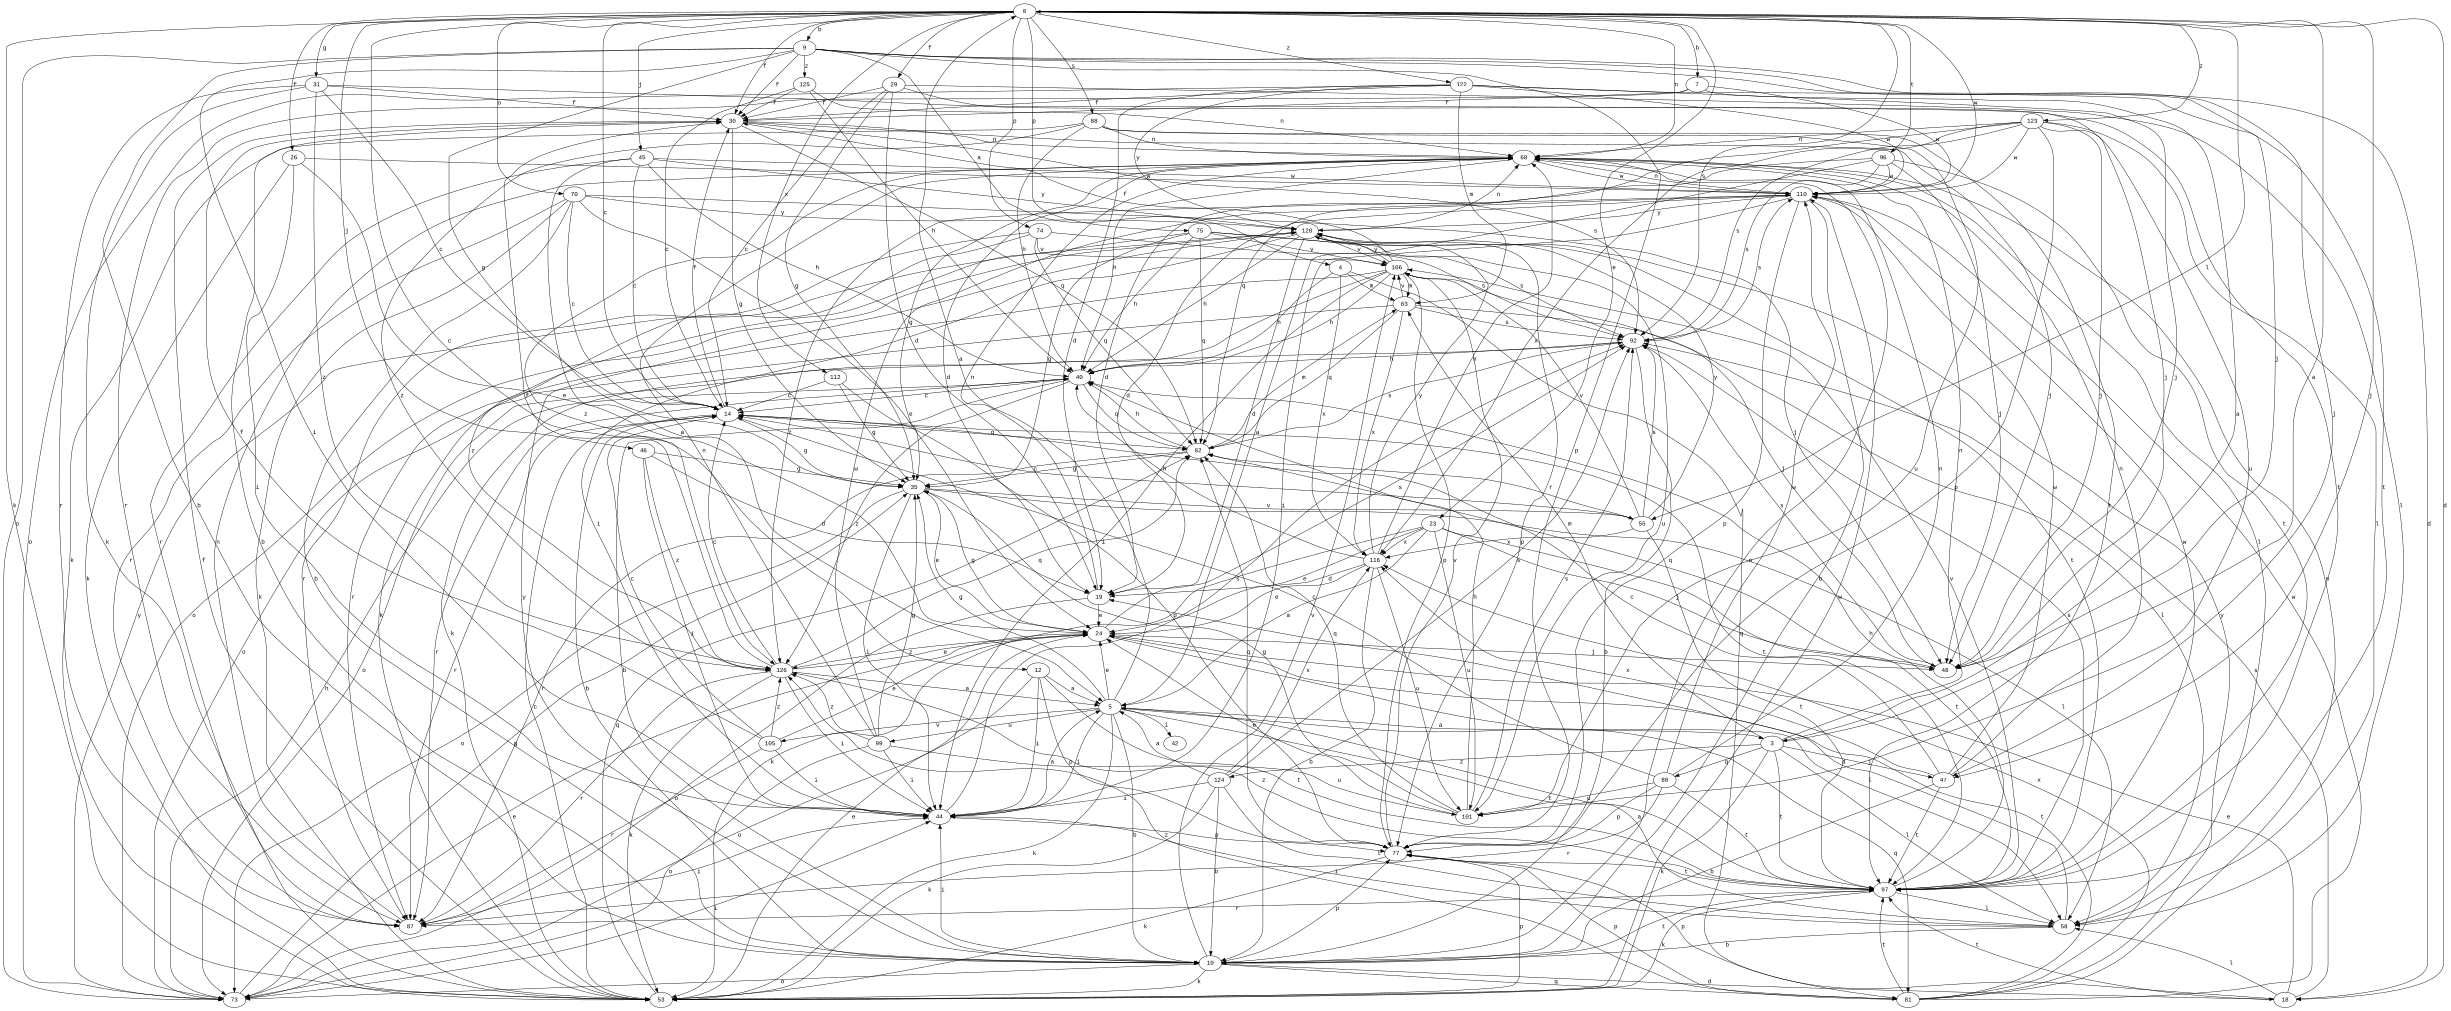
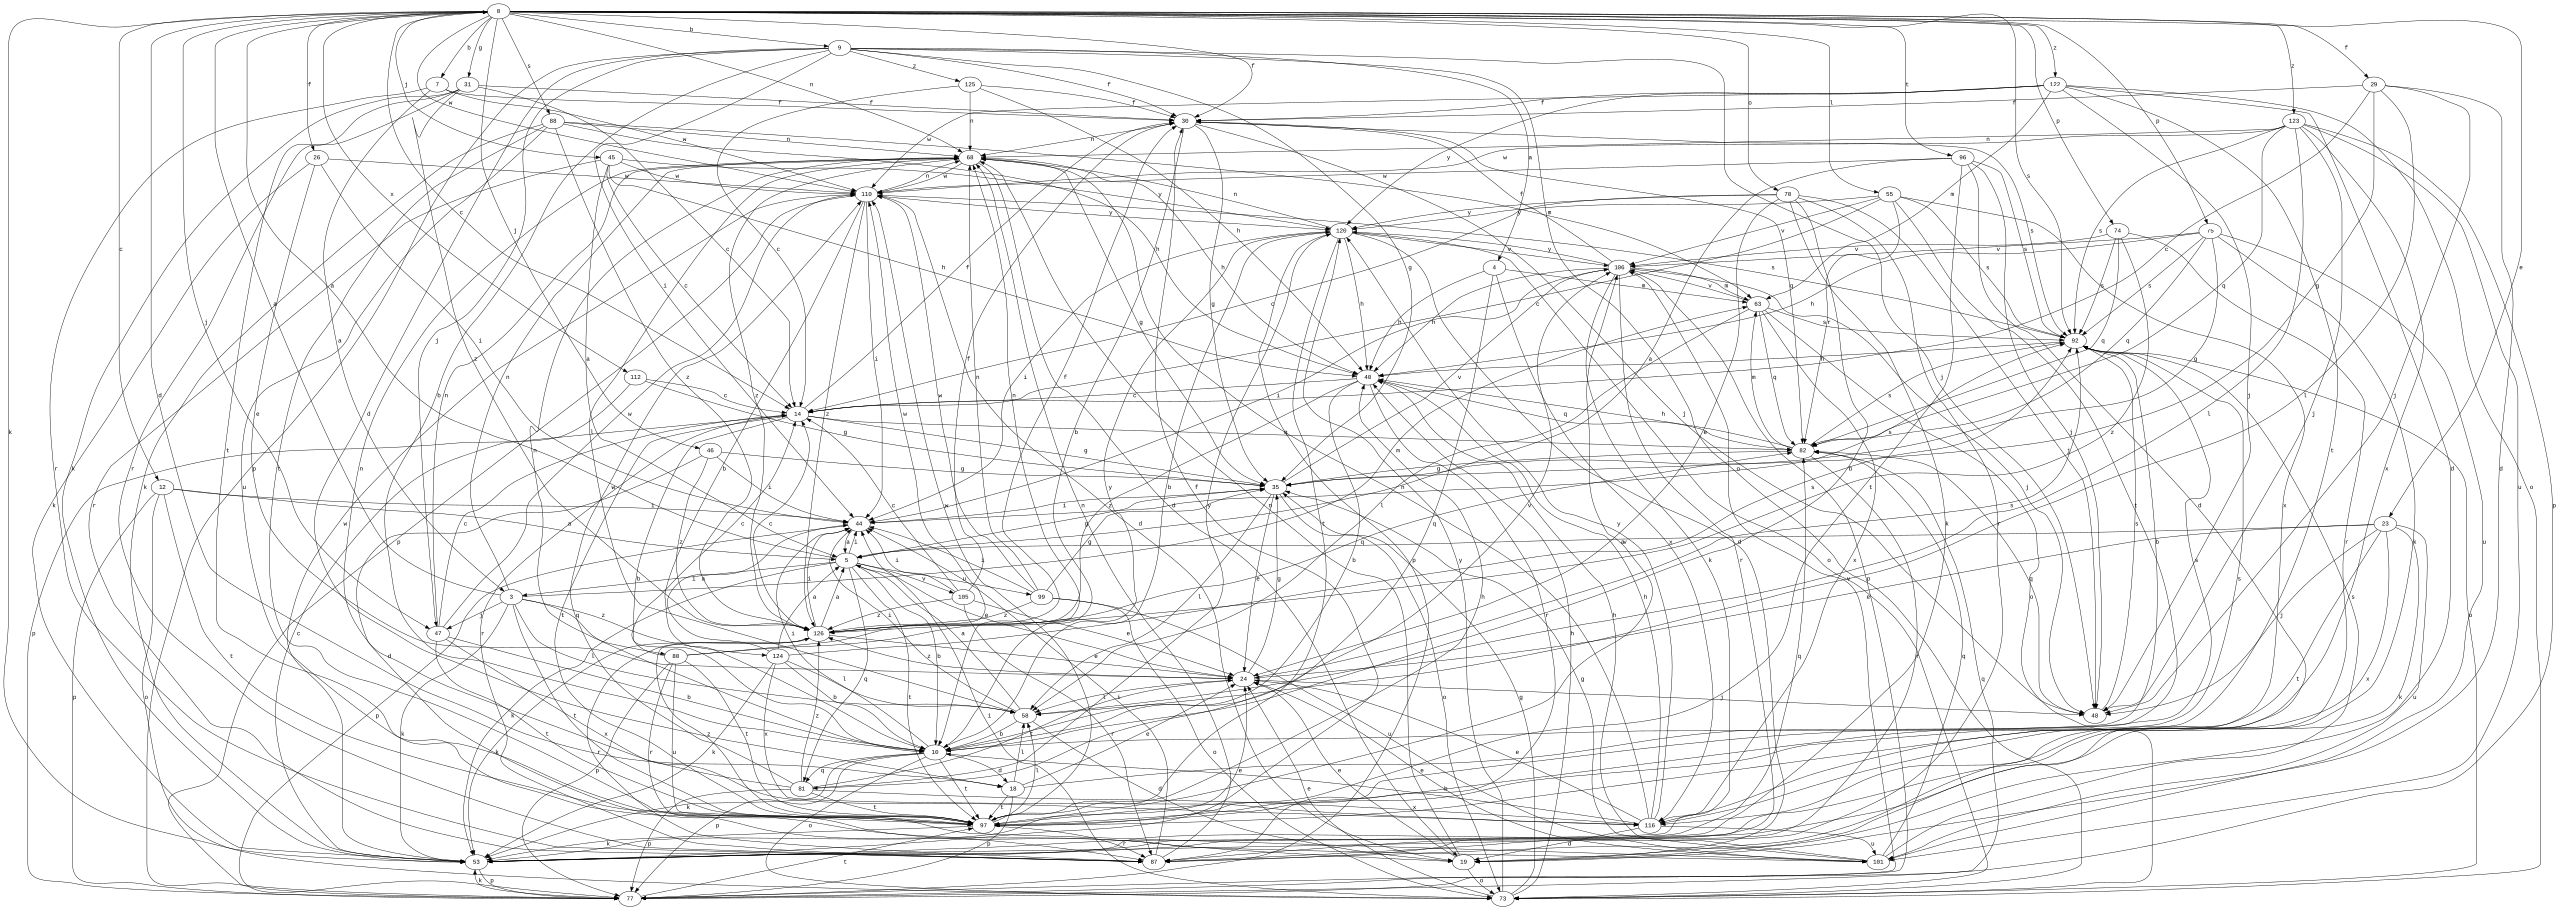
edge "88" -> "63": added, label "m"
edge "120" -> "10": added, label "b"
edge "35" -> "55": now "35" -> "106"
node "42": removed
